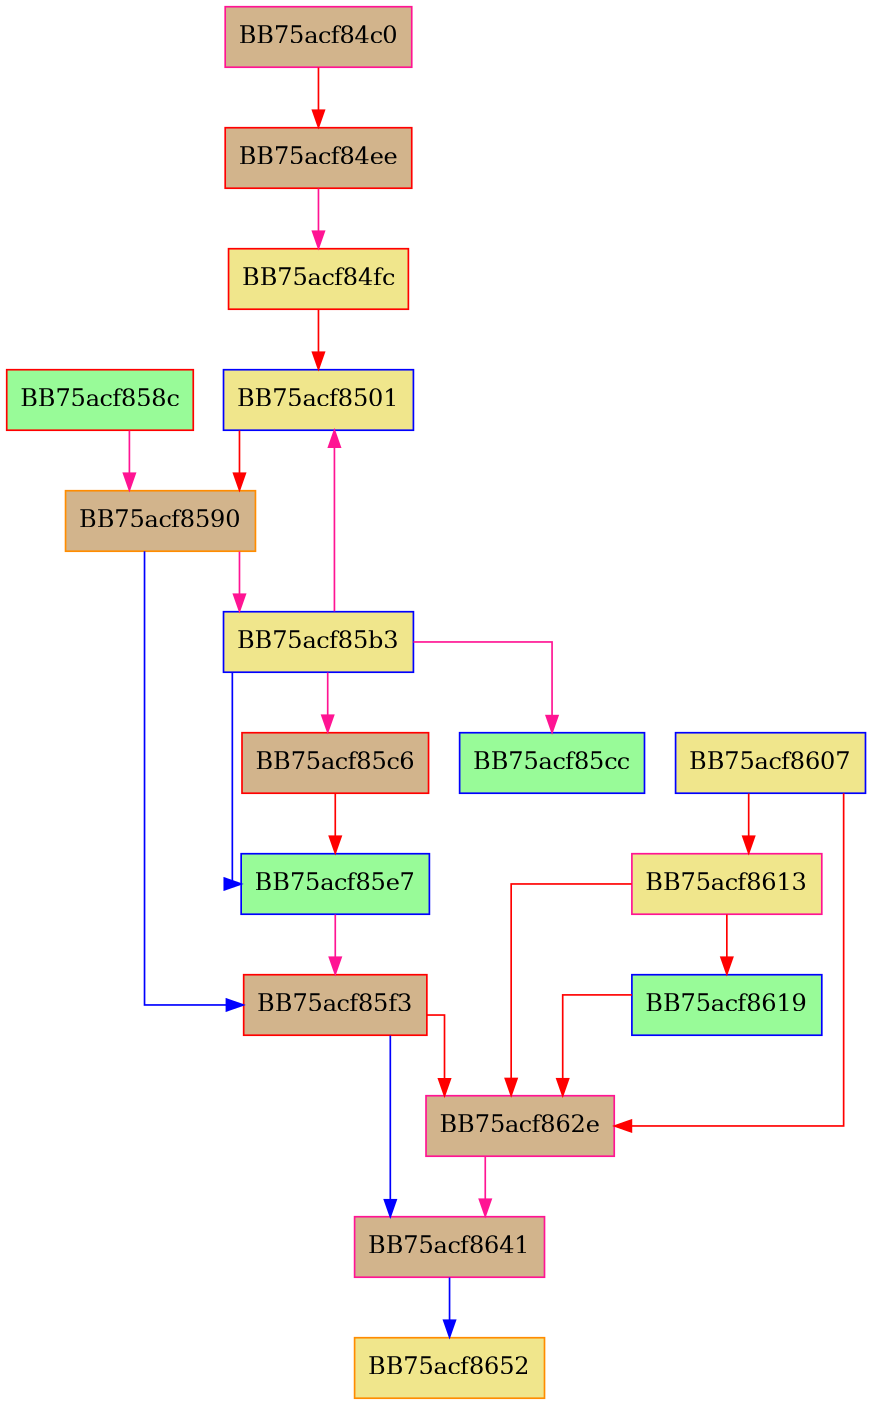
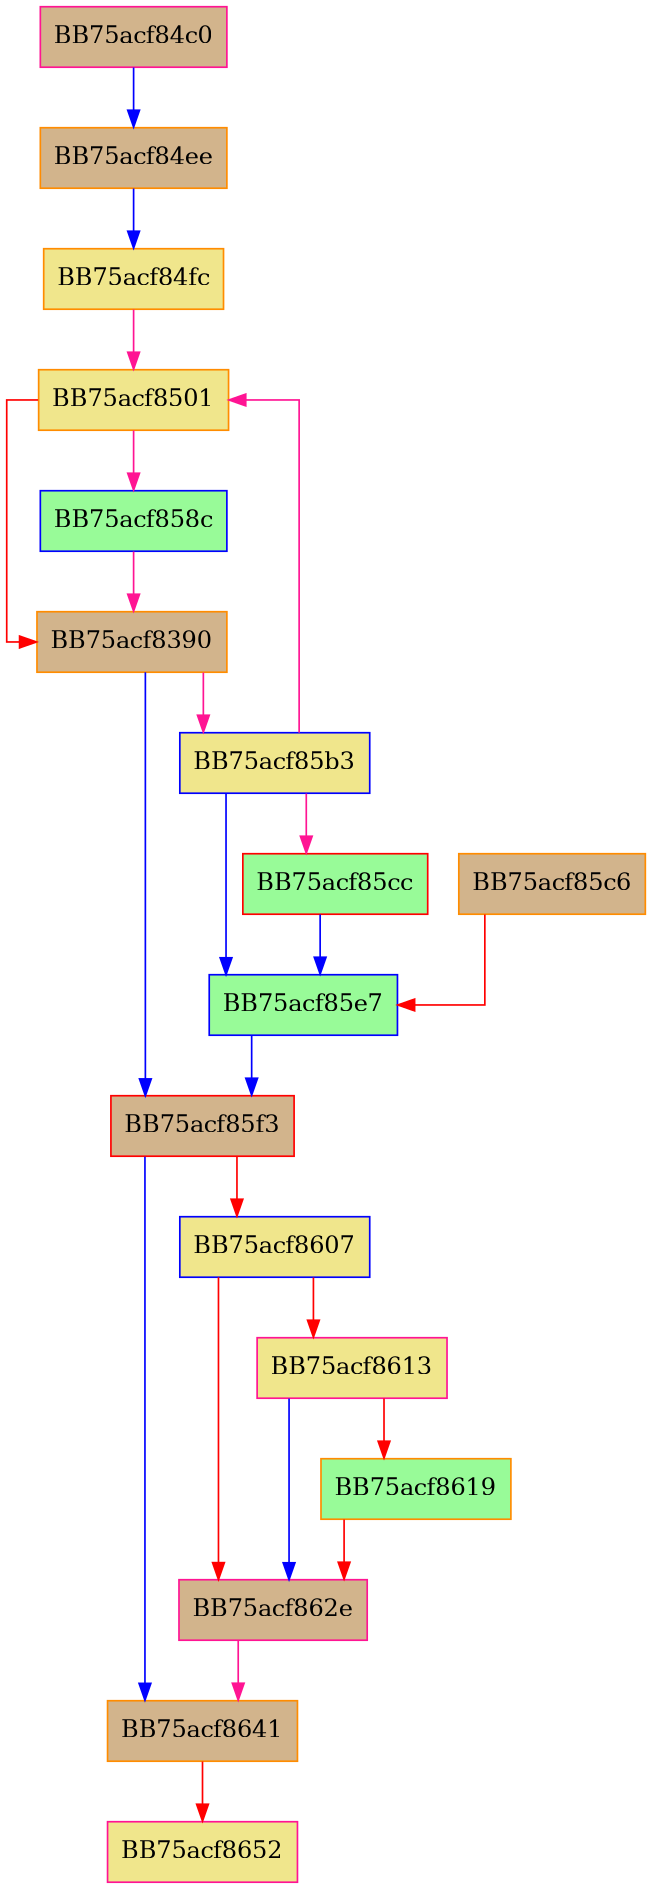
edge "BB75acf84c0" -> "BB75acf84ee": color red -> blue
node "BB75acf84ee": color red -> darkorange
edge "BB75acf84ee" -> "BB75acf84fc": color deeppink -> blue
node "BB75acf84fc": color red -> darkorange
edge "BB75acf84fc" -> "BB75acf8501": color red -> deeppink
node "BB75acf858c": color red -> blue
node "BB75acf8501": color blue -> darkorange
edge "BB75acf8501" -> "BB75acf858c": added
node "BB75acf8590": label "BB75acf8590" -> "BB75acf8390"
edge "BB75acf85b3" -> "BB75acf85c6": removed
node "BB75acf85c6": color red -> darkorange
node "BB75acf85cc": color blue -> red
edge "BB75acf8613" -> "BB75acf862e": color red -> blue
edge "BB75acf85cc" -> "BB75acf85e7": added
edge "BB75acf85e7" -> "BB75acf85f3": color deeppink -> blue
node "BB75acf8619": color blue -> darkorange
edge "BB75acf85f3" -> "BB75acf862e": now "BB75acf85f3" -> "BB75acf8607"
node "BB75acf8641": color deeppink -> darkorange
edge "BB75acf8641" -> "BB75acf8652": color blue -> red
node "BB75acf8652": color darkorange -> deeppink
